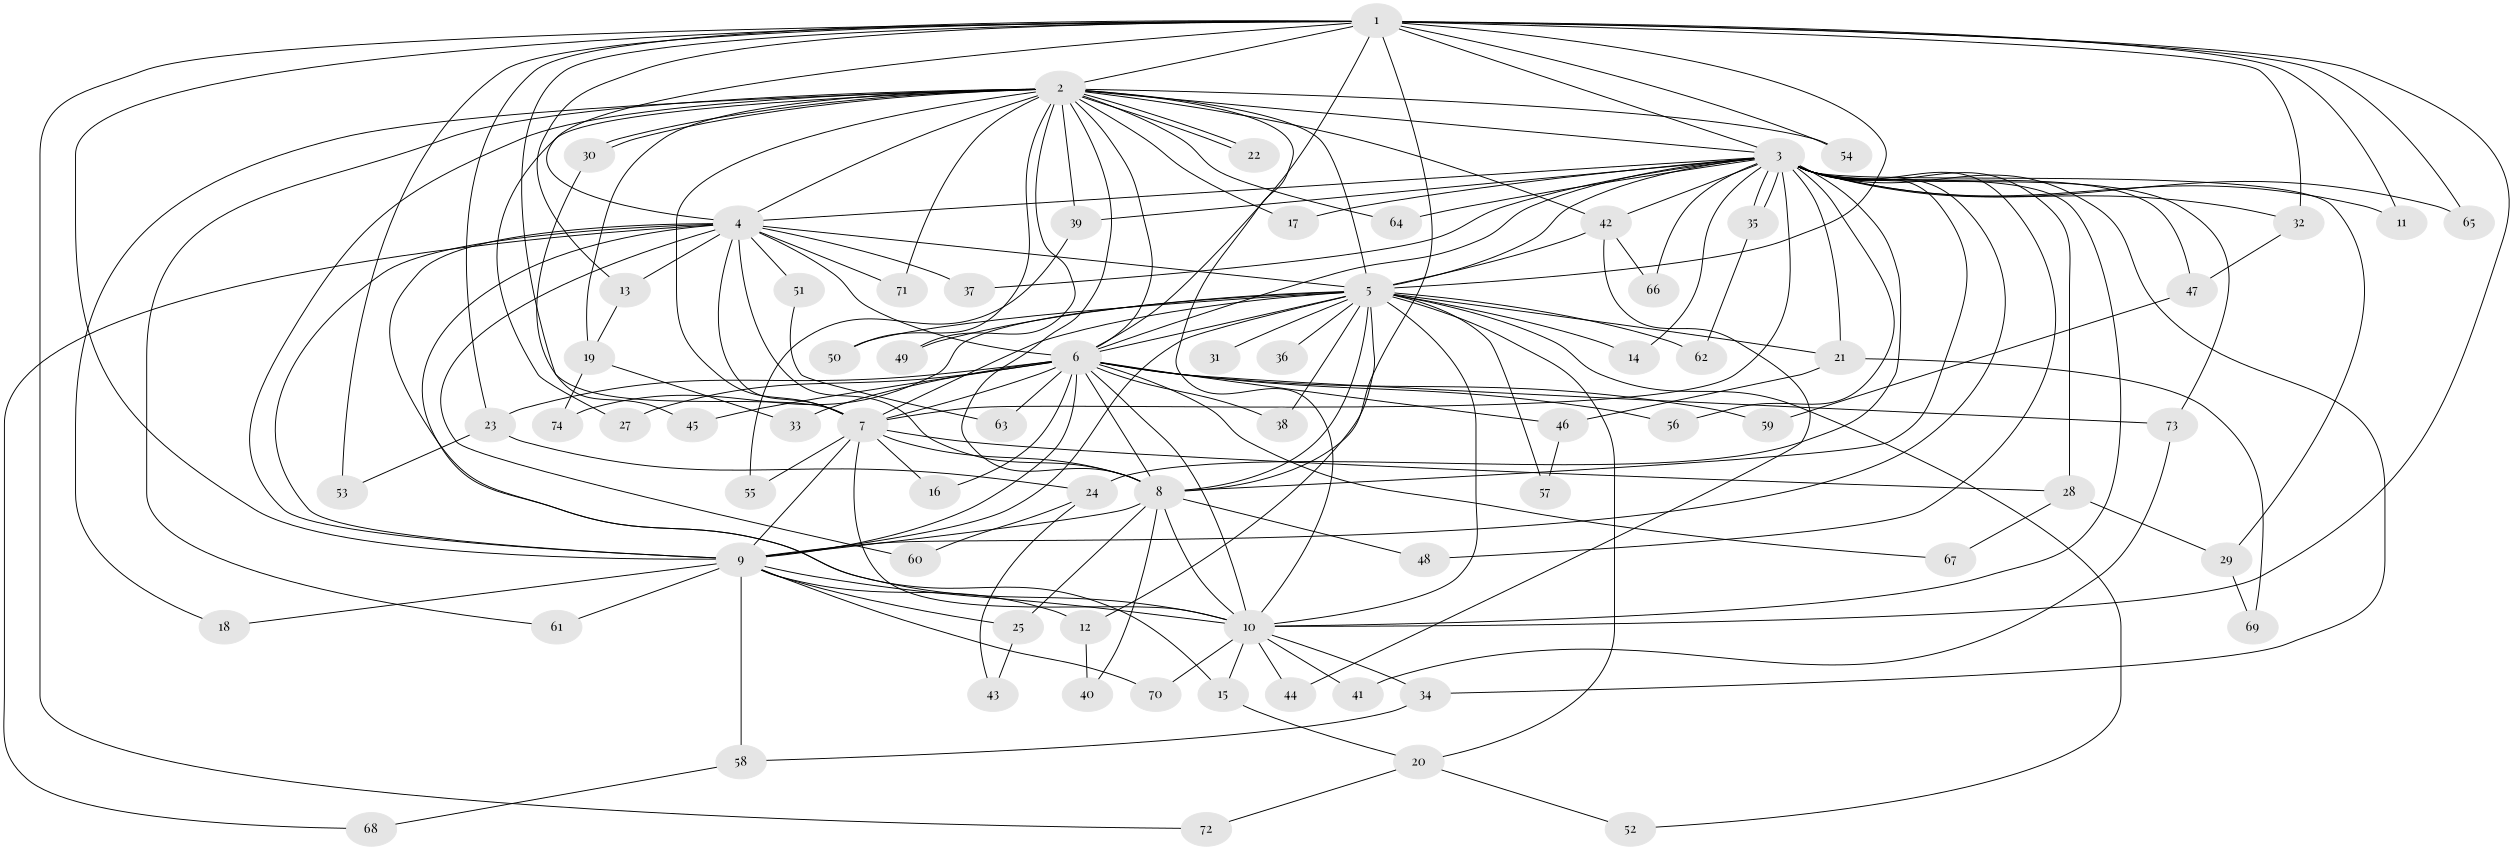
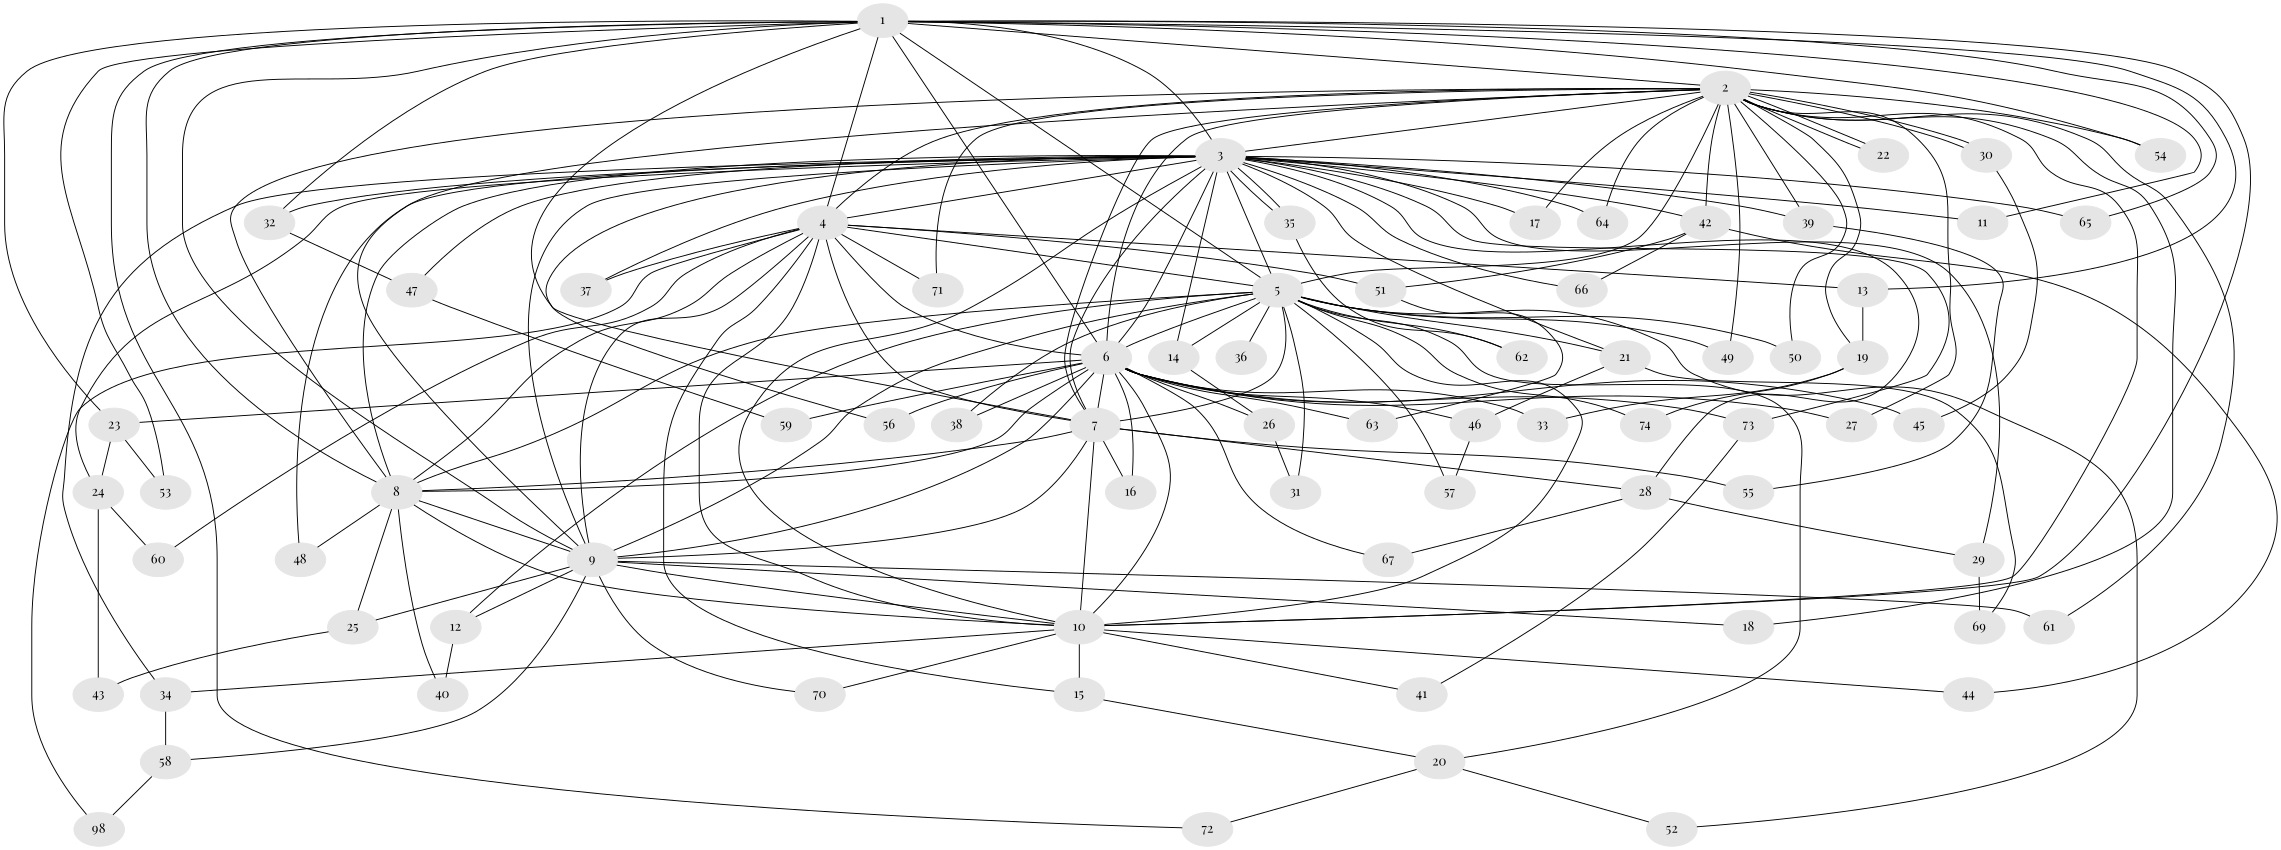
edge "42" -- "5": now "42" -- "51"
node "26": added
node "68": label "68" -> "98"
